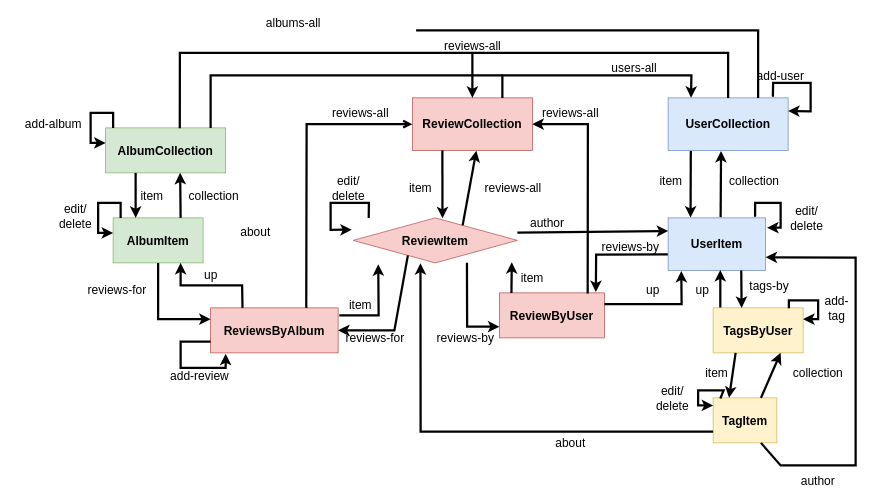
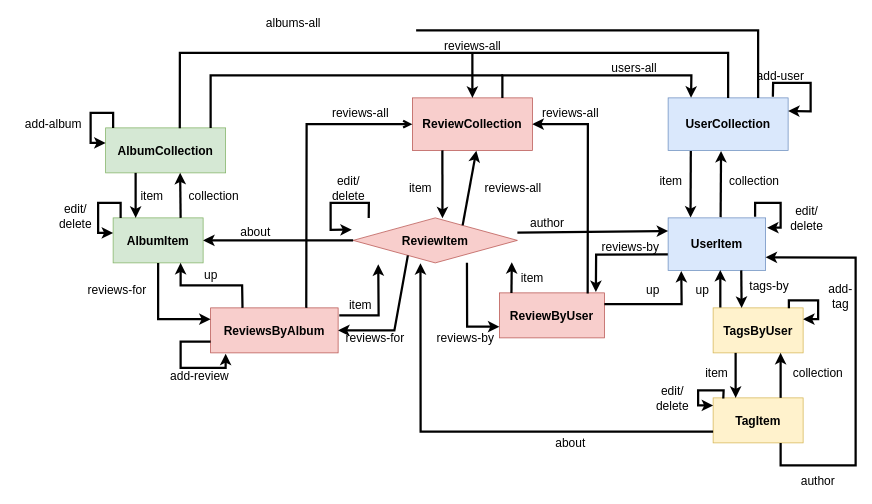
edge "ReviewItem" -> "AlbumItem": added
node "add-tag": moved (837, 308) -> (840, 297)
node "TagItem": size 64x45 -> 90x45
